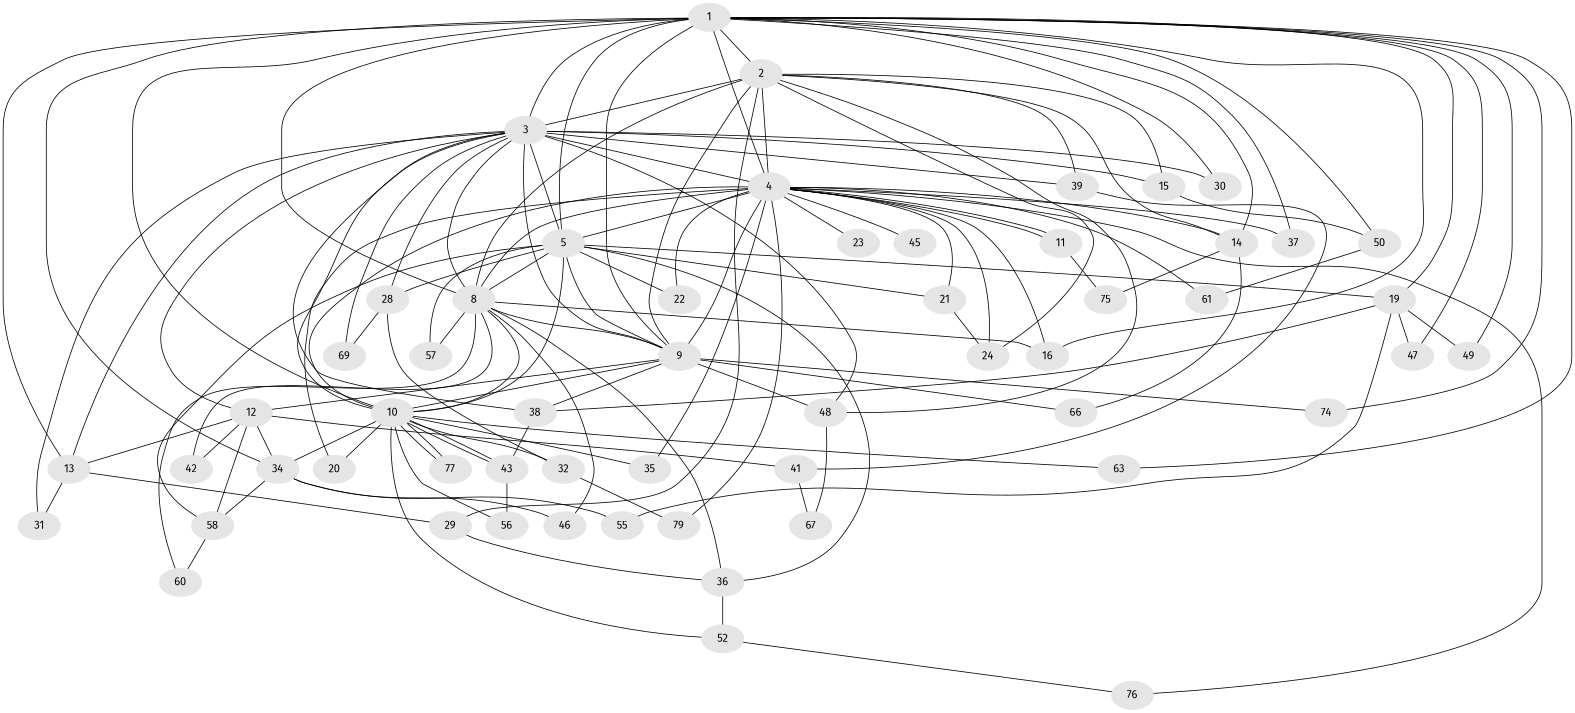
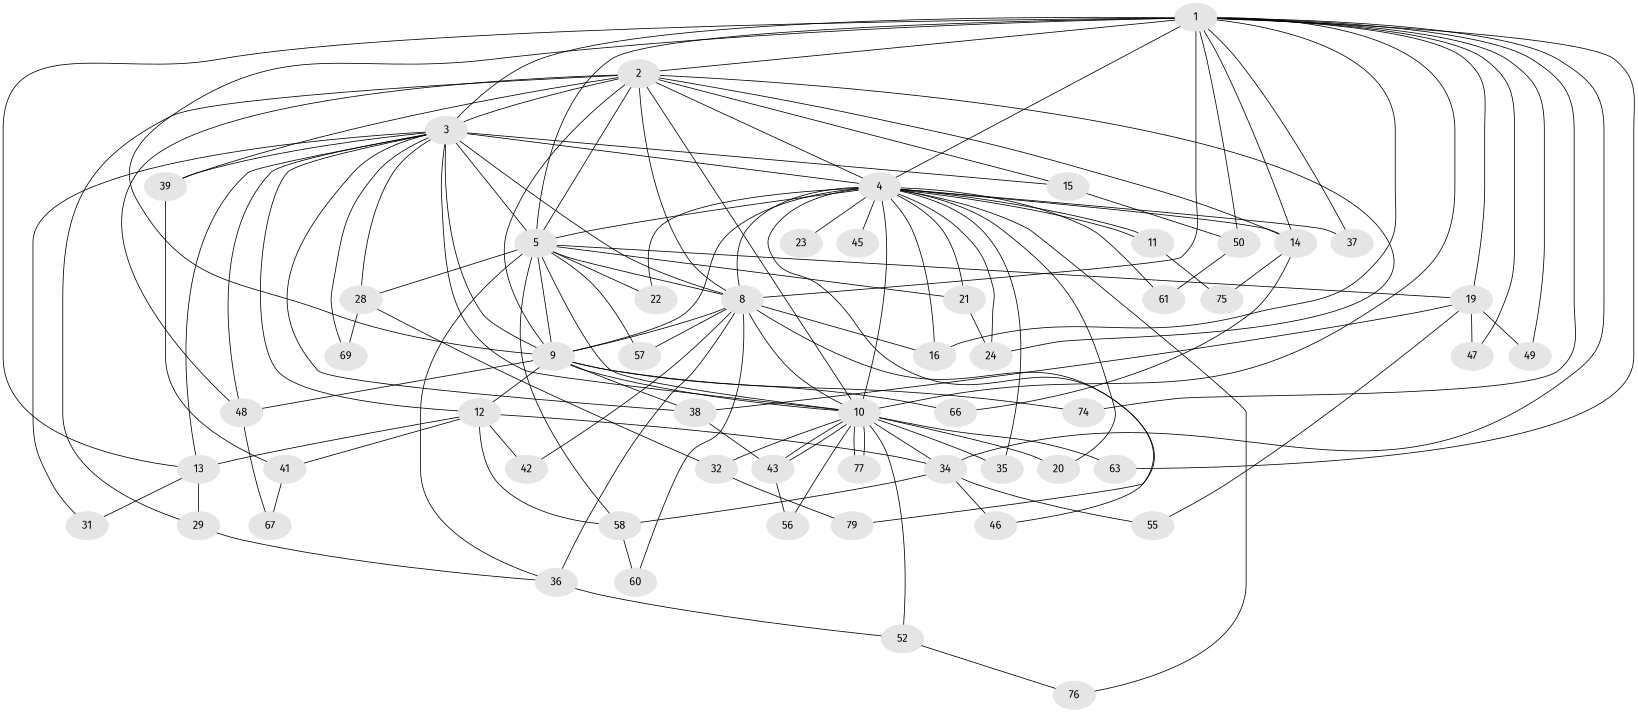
edge "2" -- "5": added
node "30": removed
edge "2" -- "10": added
